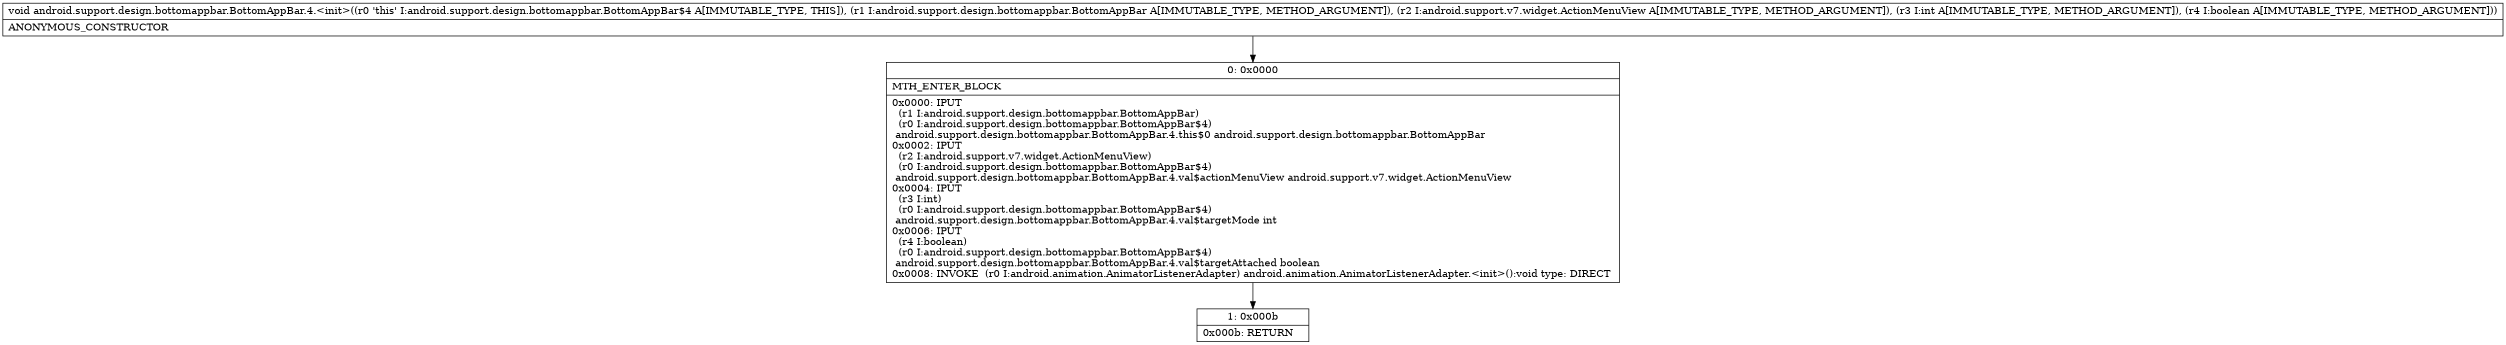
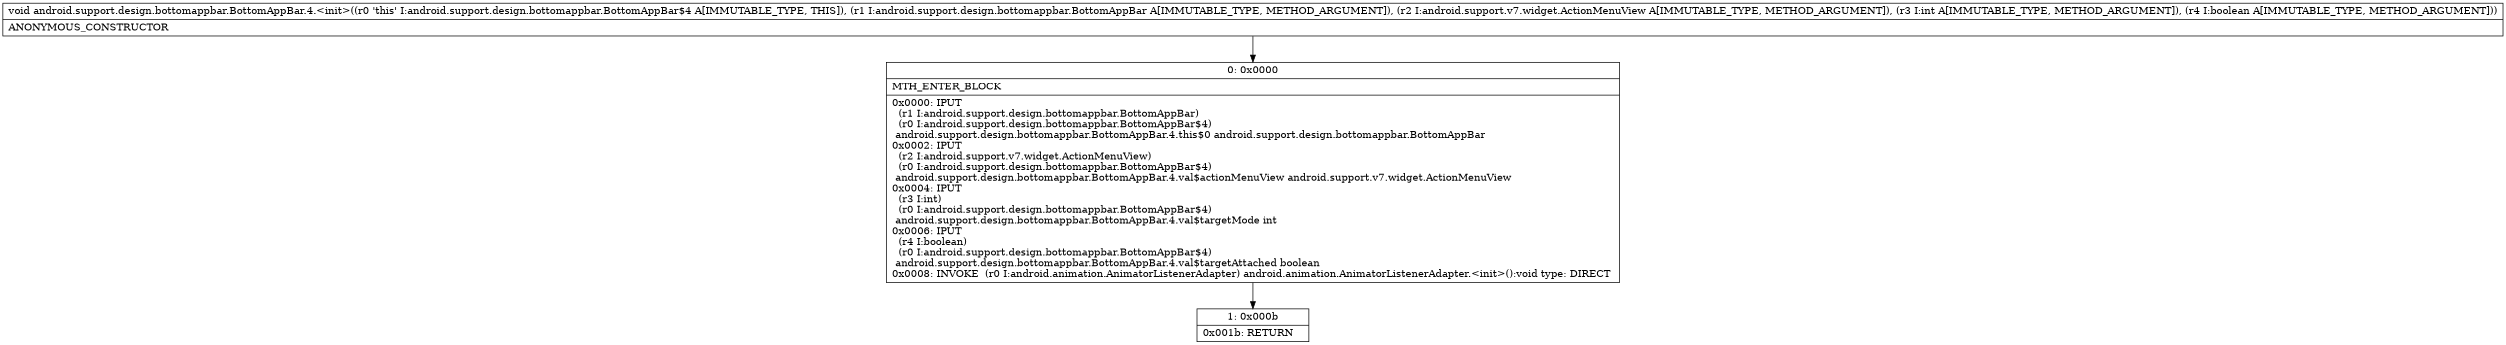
node "1: 0x000b": text "0x000b: RETURN" -> "0x001b: RETURN"
